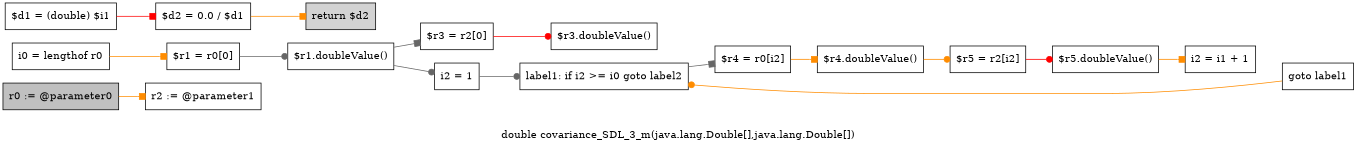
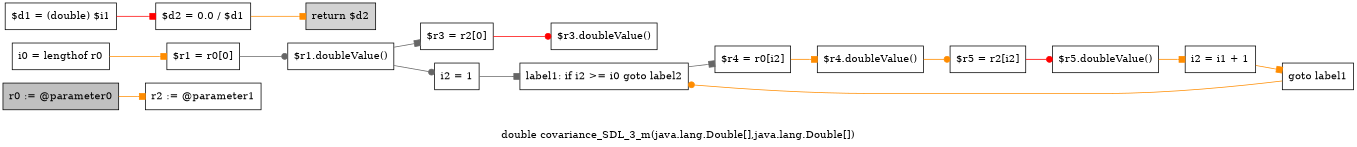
edge "i2 = i1 + 1" -> "goto label1": added
edge "i2 = 1" -> "label1: if i2 >= i0 goto label2": arrowhead dot -> box
